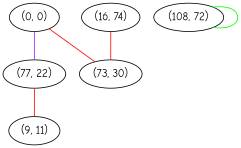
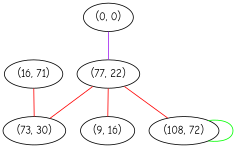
node "(16, 74)": label "(16, 74)" -> "(16, 71)"
edge "(0, 0)" -- "(73, 30)": now "(77, 22)" -- "(73, 30)"
edge "(77, 22)" -- "(108, 72)": added
node "(9, 11)": label "(9, 11)" -> "(9, 16)"
